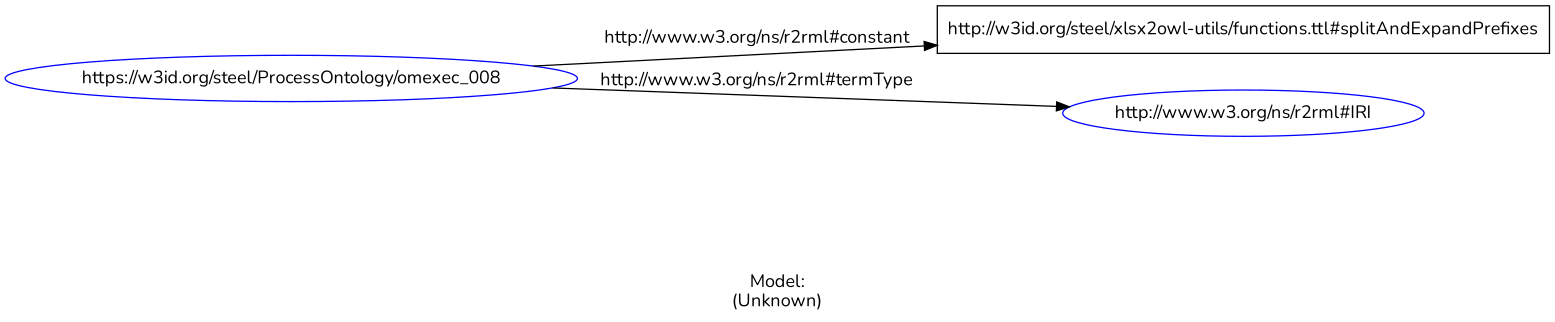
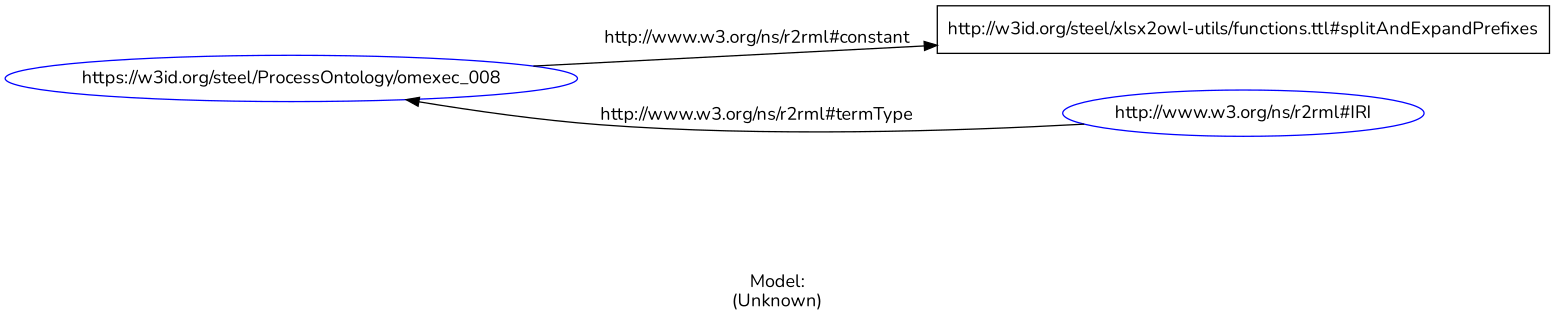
edge "https://w3id.org/steel/ProcessOntology/omexec_008" -> "http://www.w3.org/ns/r2rml#IRI": reversed
